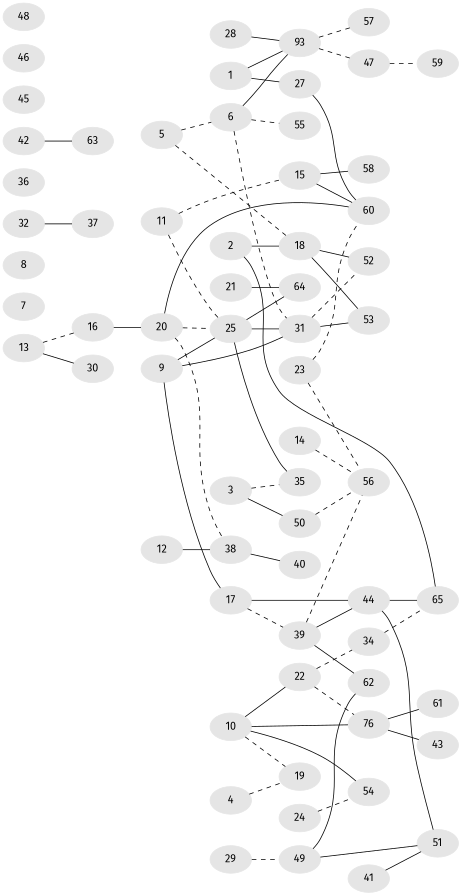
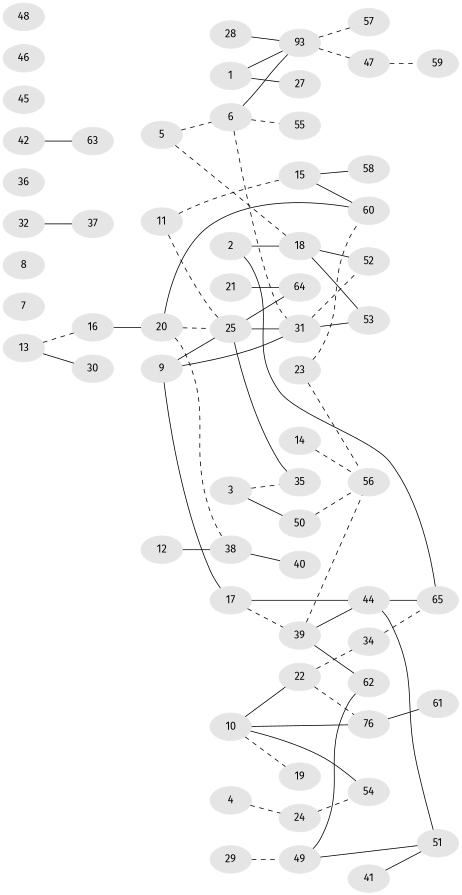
edge "27" -- "60": removed
node "43": removed
edge "19" -- "4": now "24" -- "4"
